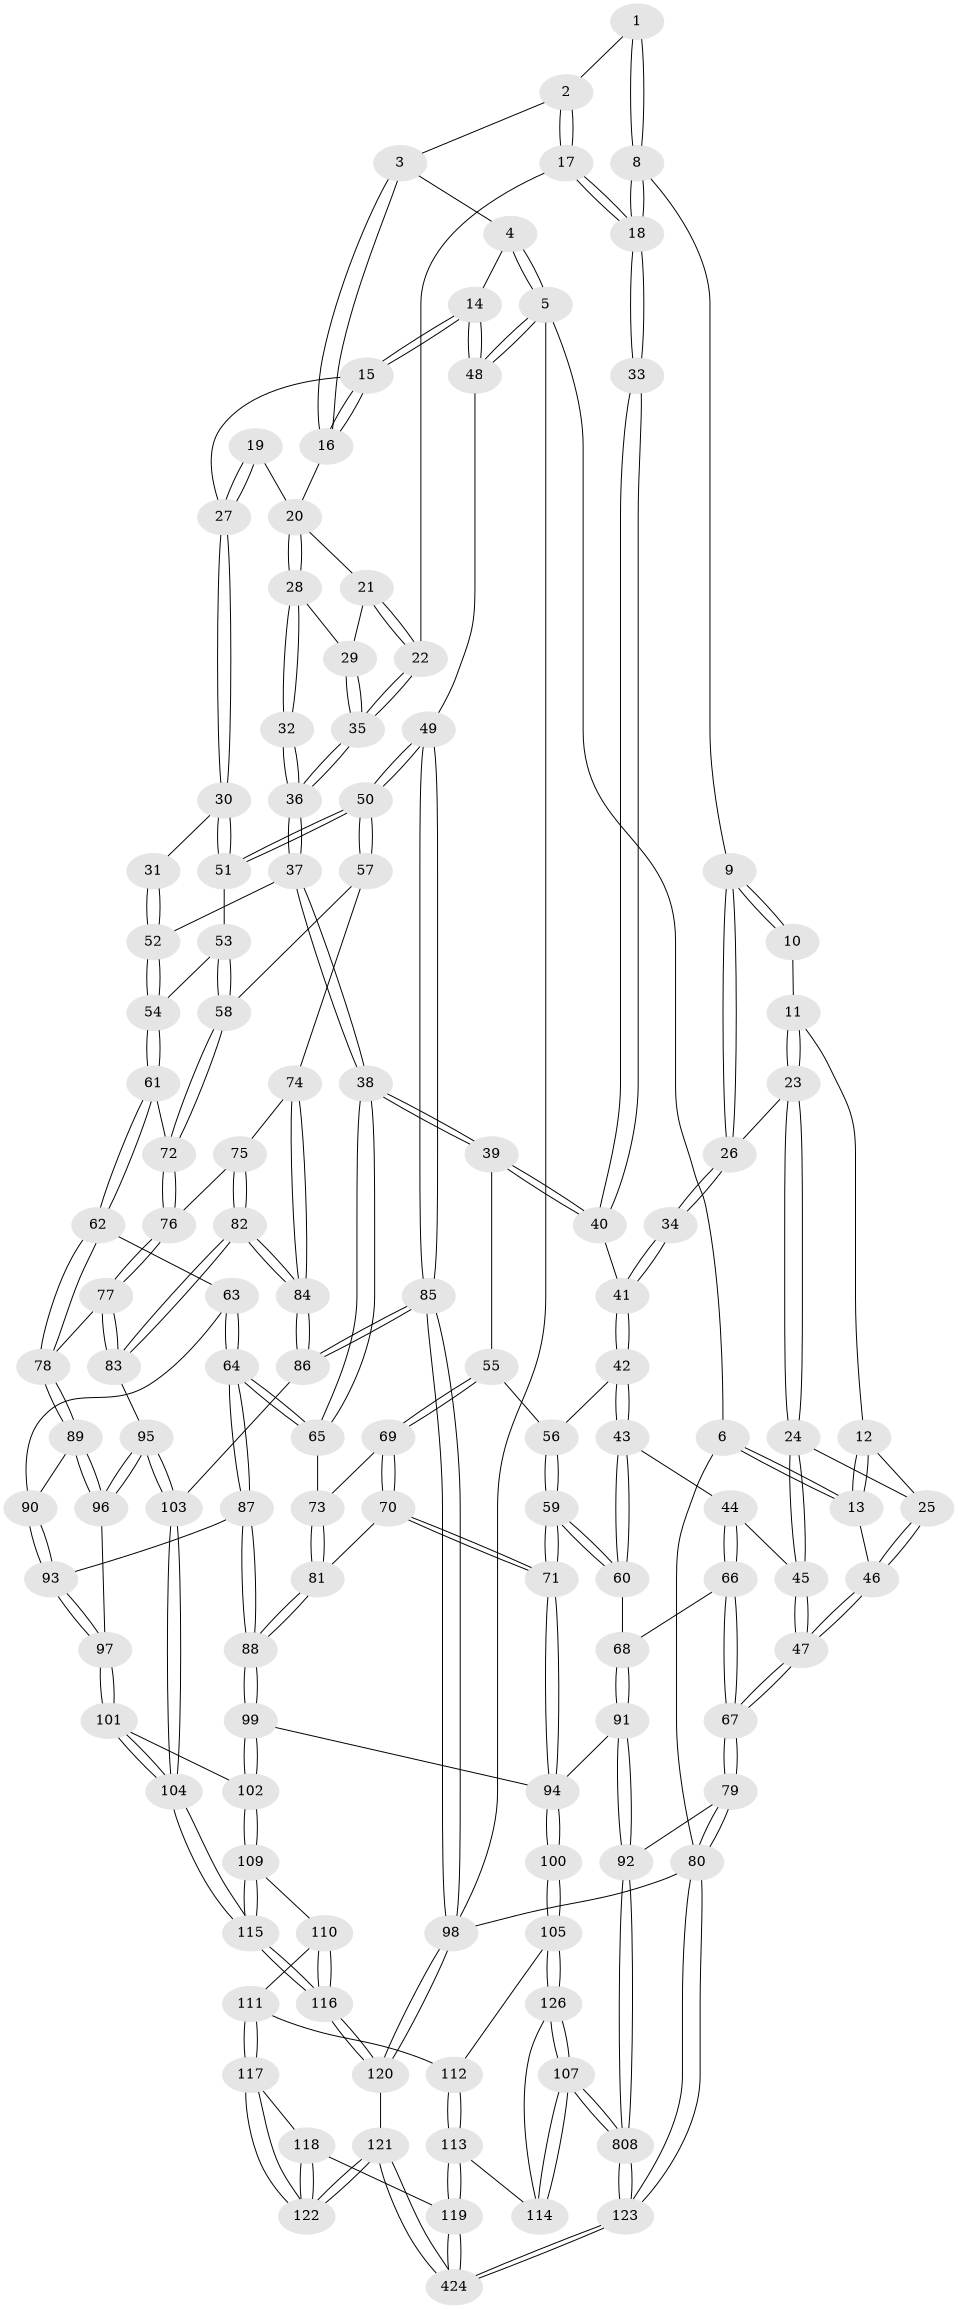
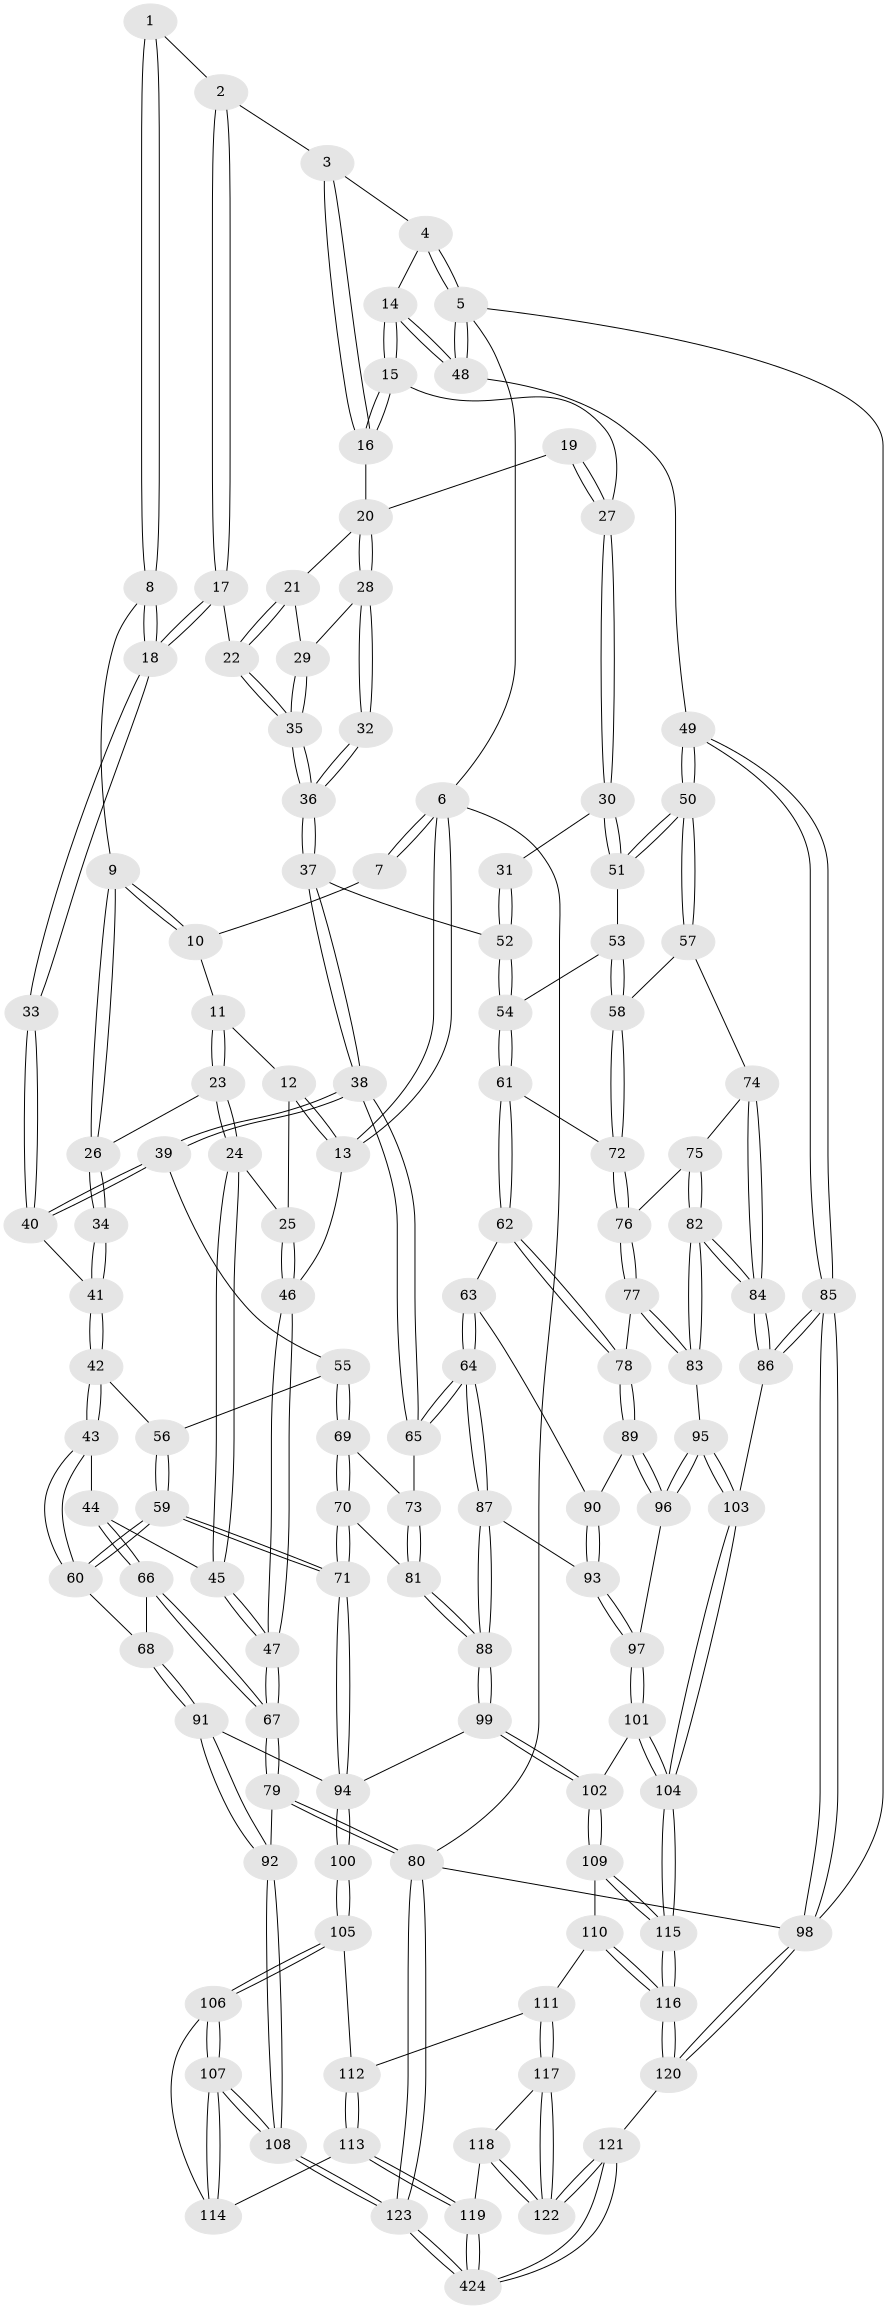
node "7": added
node "126": label "126" -> "106"
node "808": label "808" -> "108"
